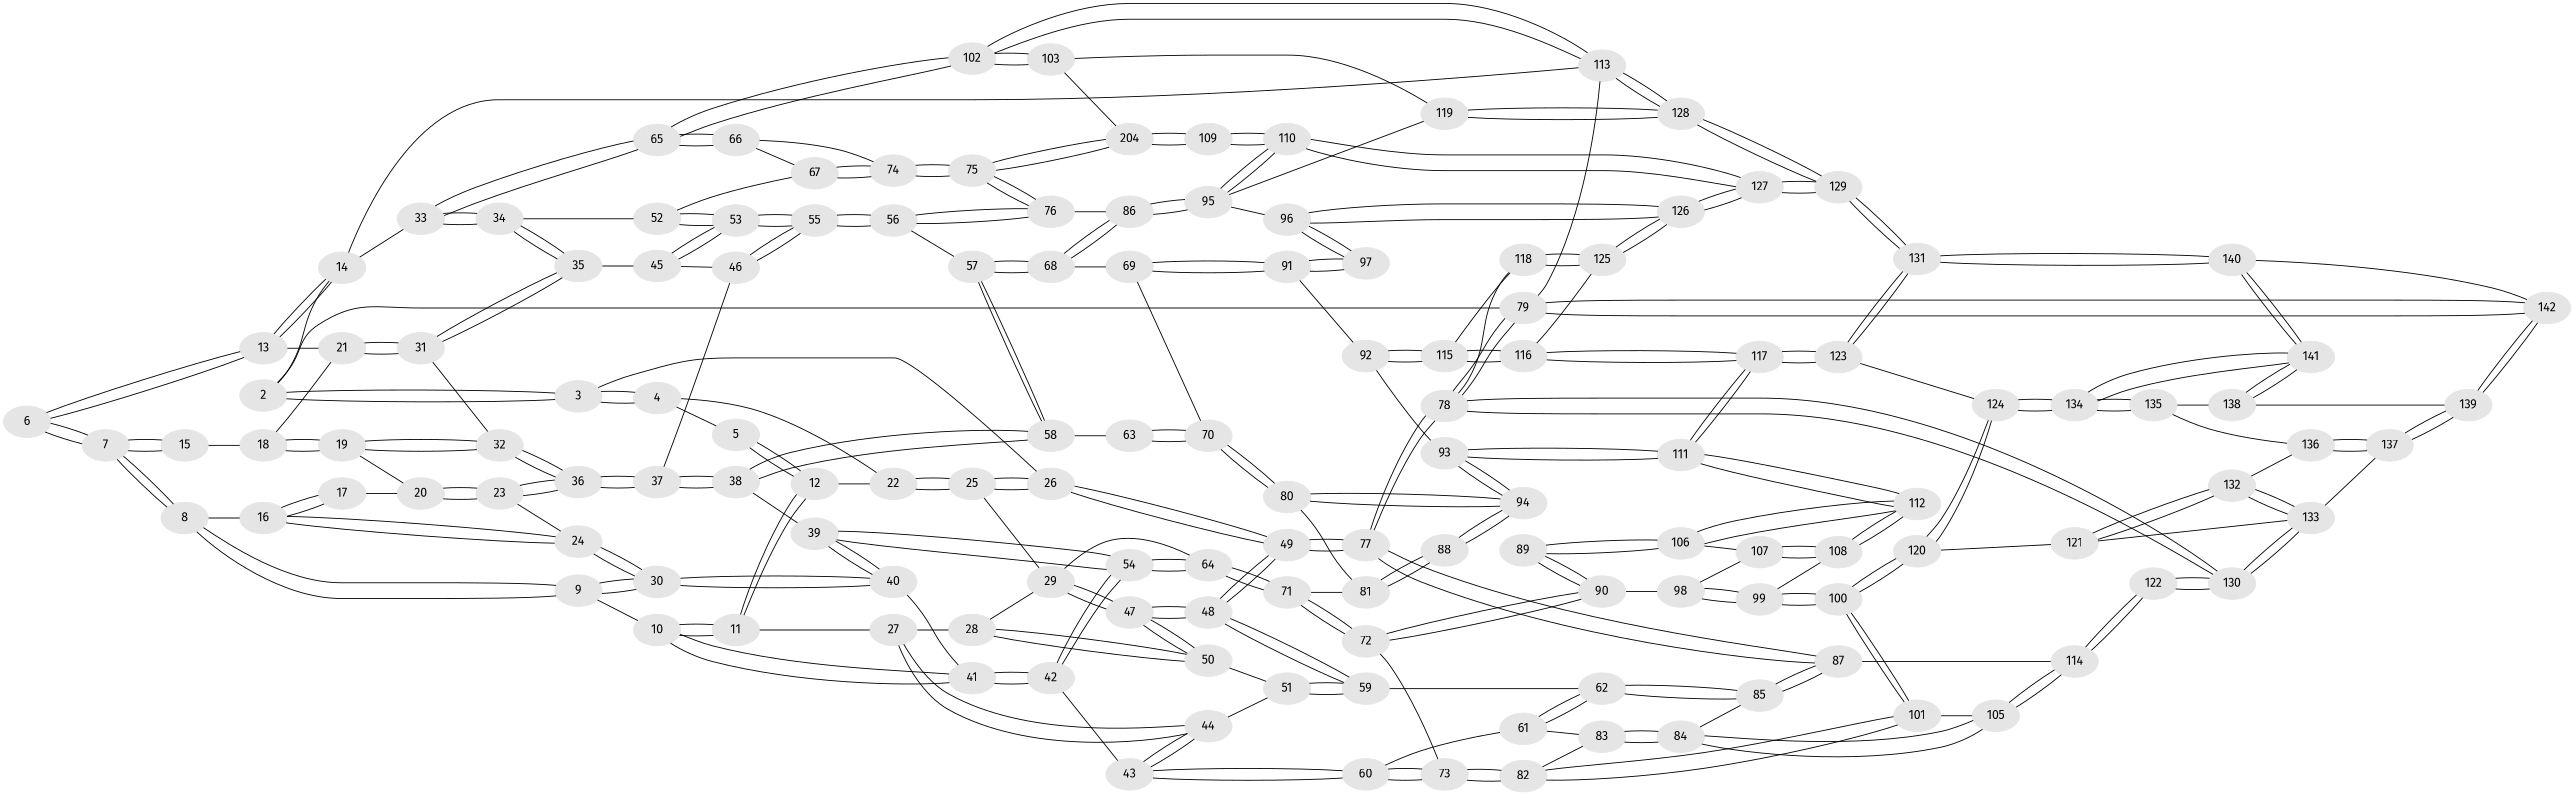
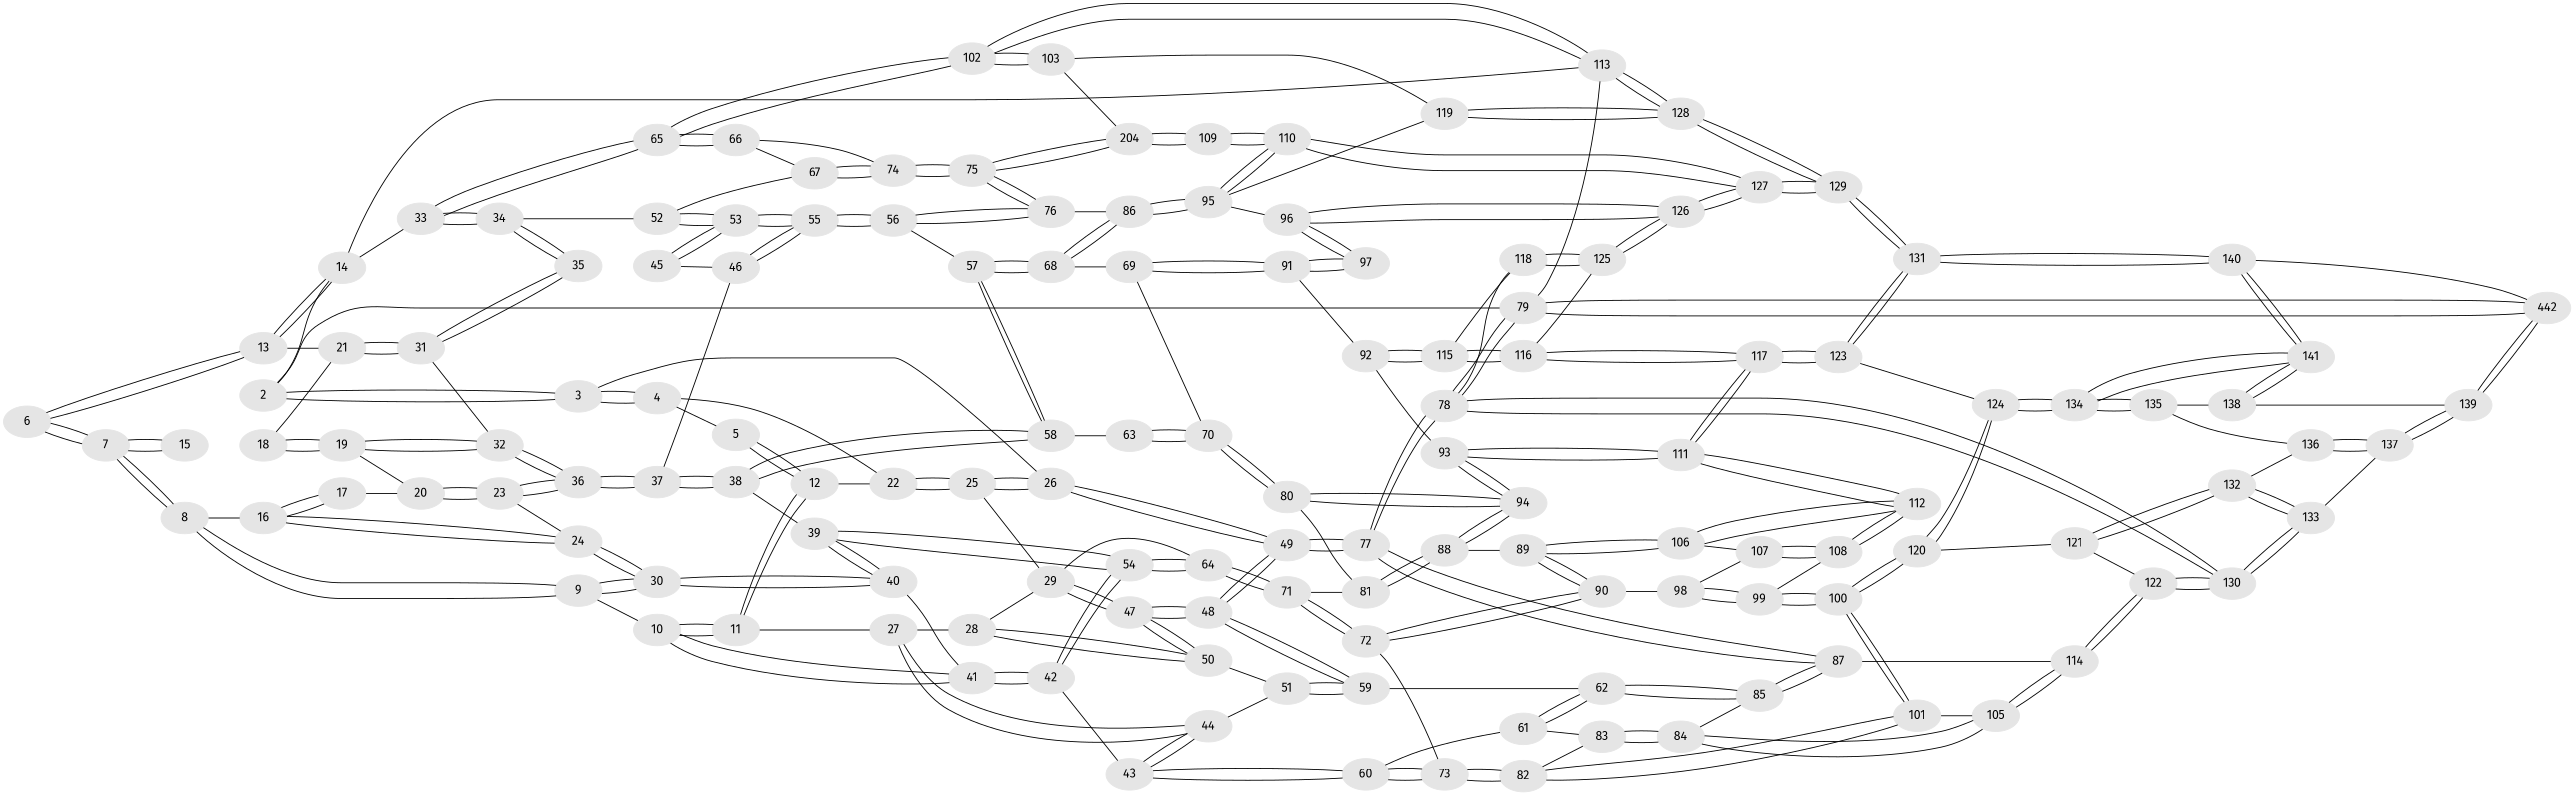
edge "35" -- "45": removed
node "142": label "142" -> "442"
edge "15" -- "18": removed
edge "133" -- "121": now "122" -- "121"
edge "88" -- "89": added
